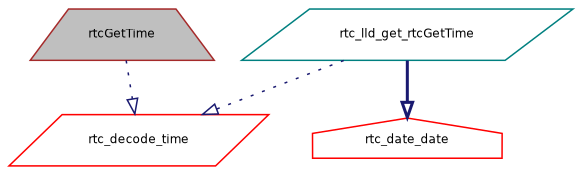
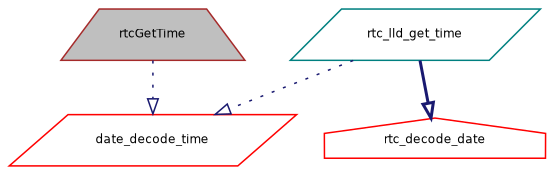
node "rtc_lld_get_rtcGetTime": label "rtc_lld_get_rtcGetTime" -> "rtc_lld_get_time"
node "rtc_decode_time": label "rtc_decode_time" -> "date_decode_time"
node "rtc_date_date": label "rtc_date_date" -> "rtc_decode_date"
